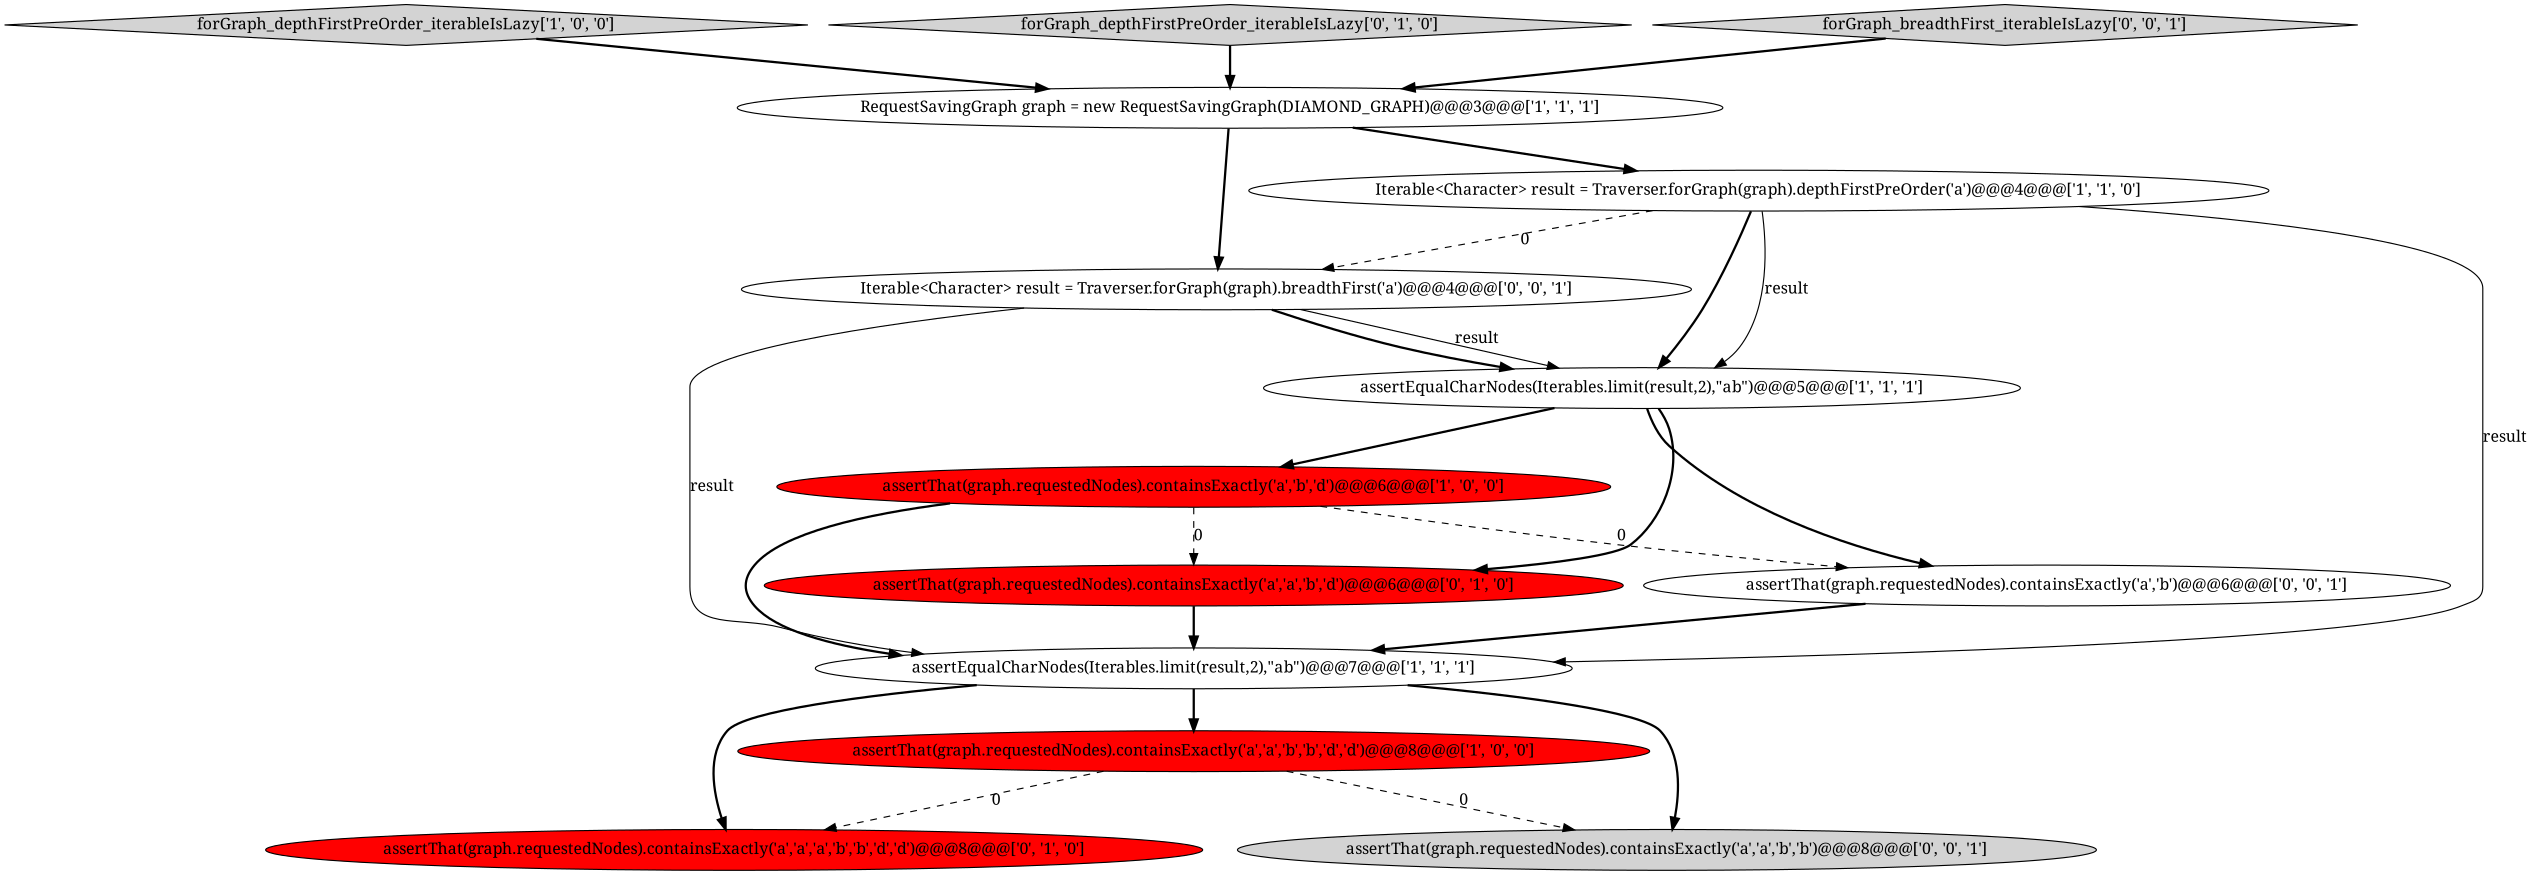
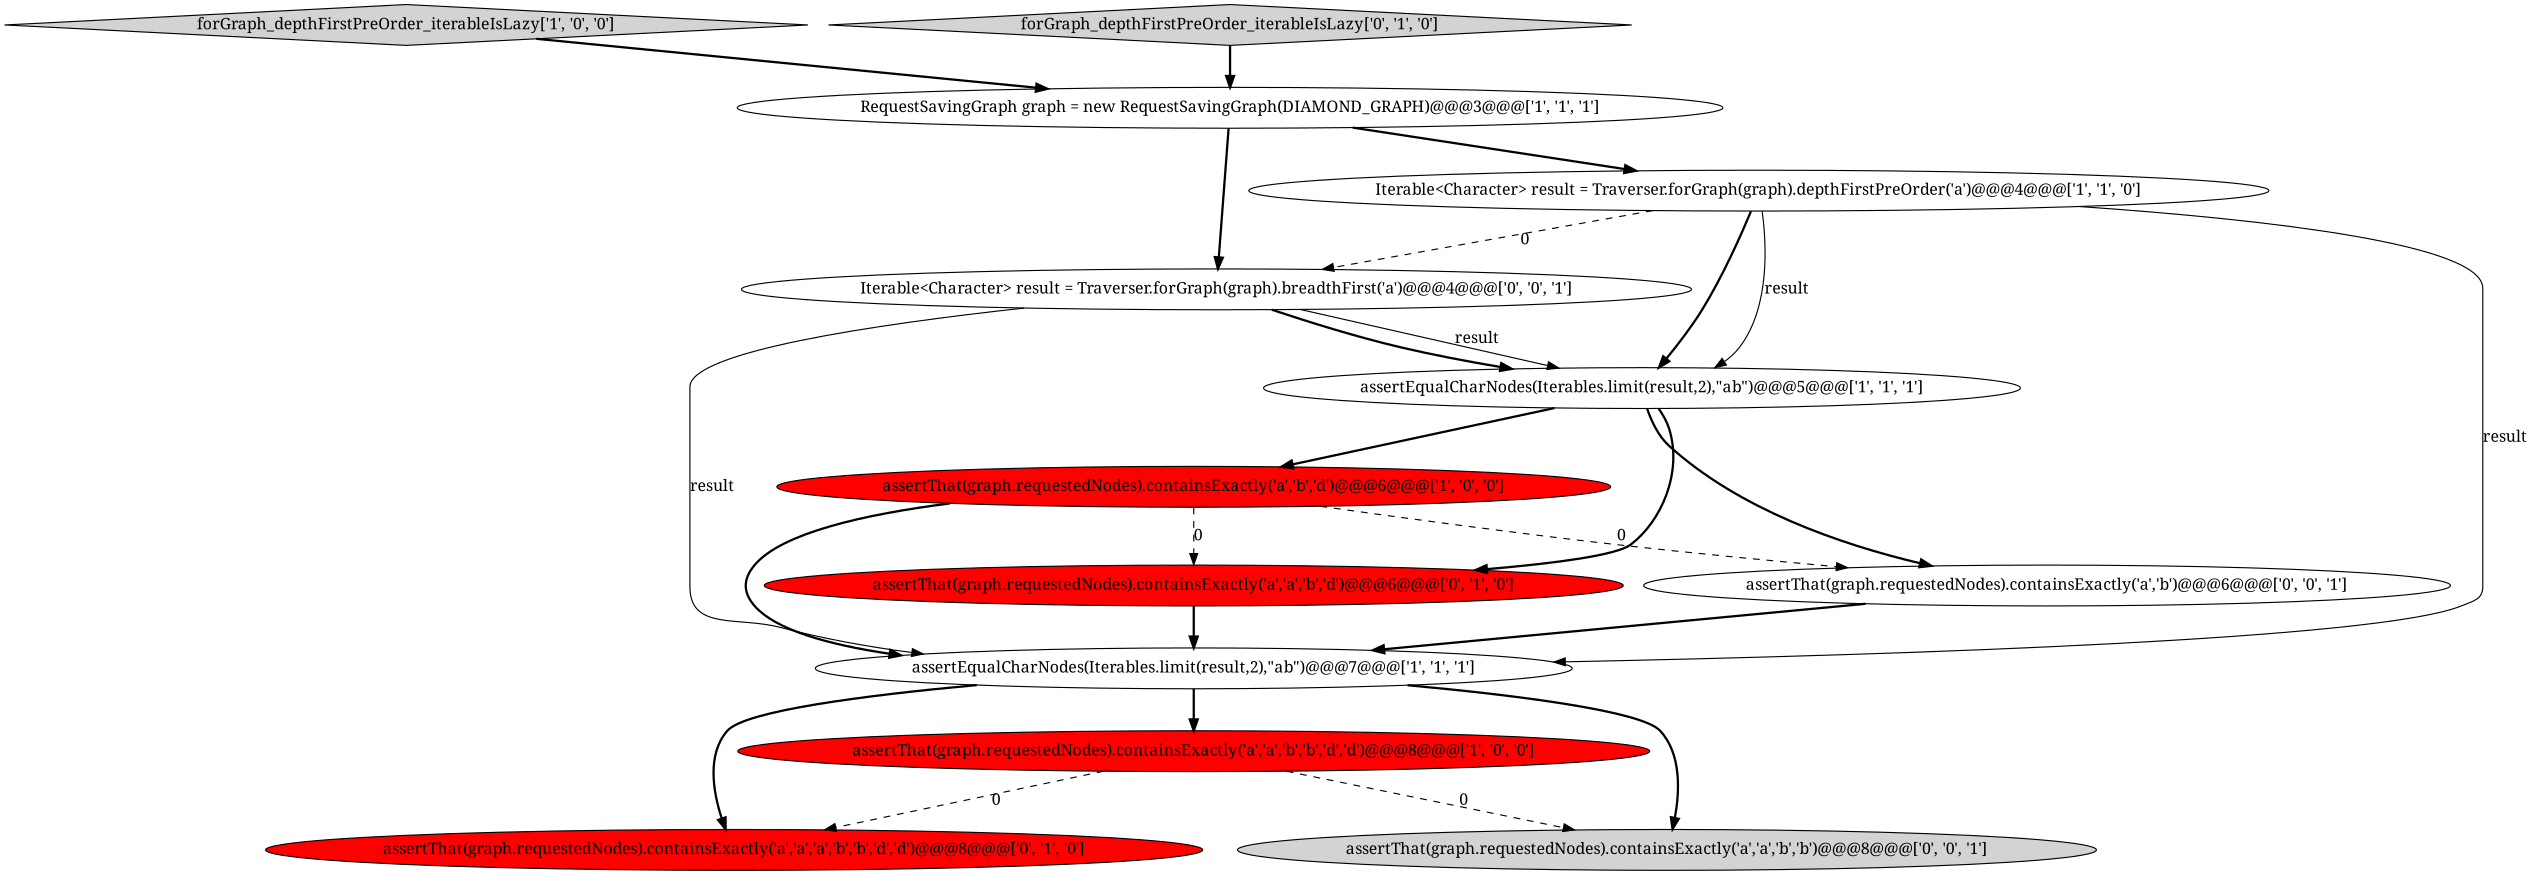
node "forGraph_breadthFirst_iterableIsLazy['0', '0', '1']": removed
